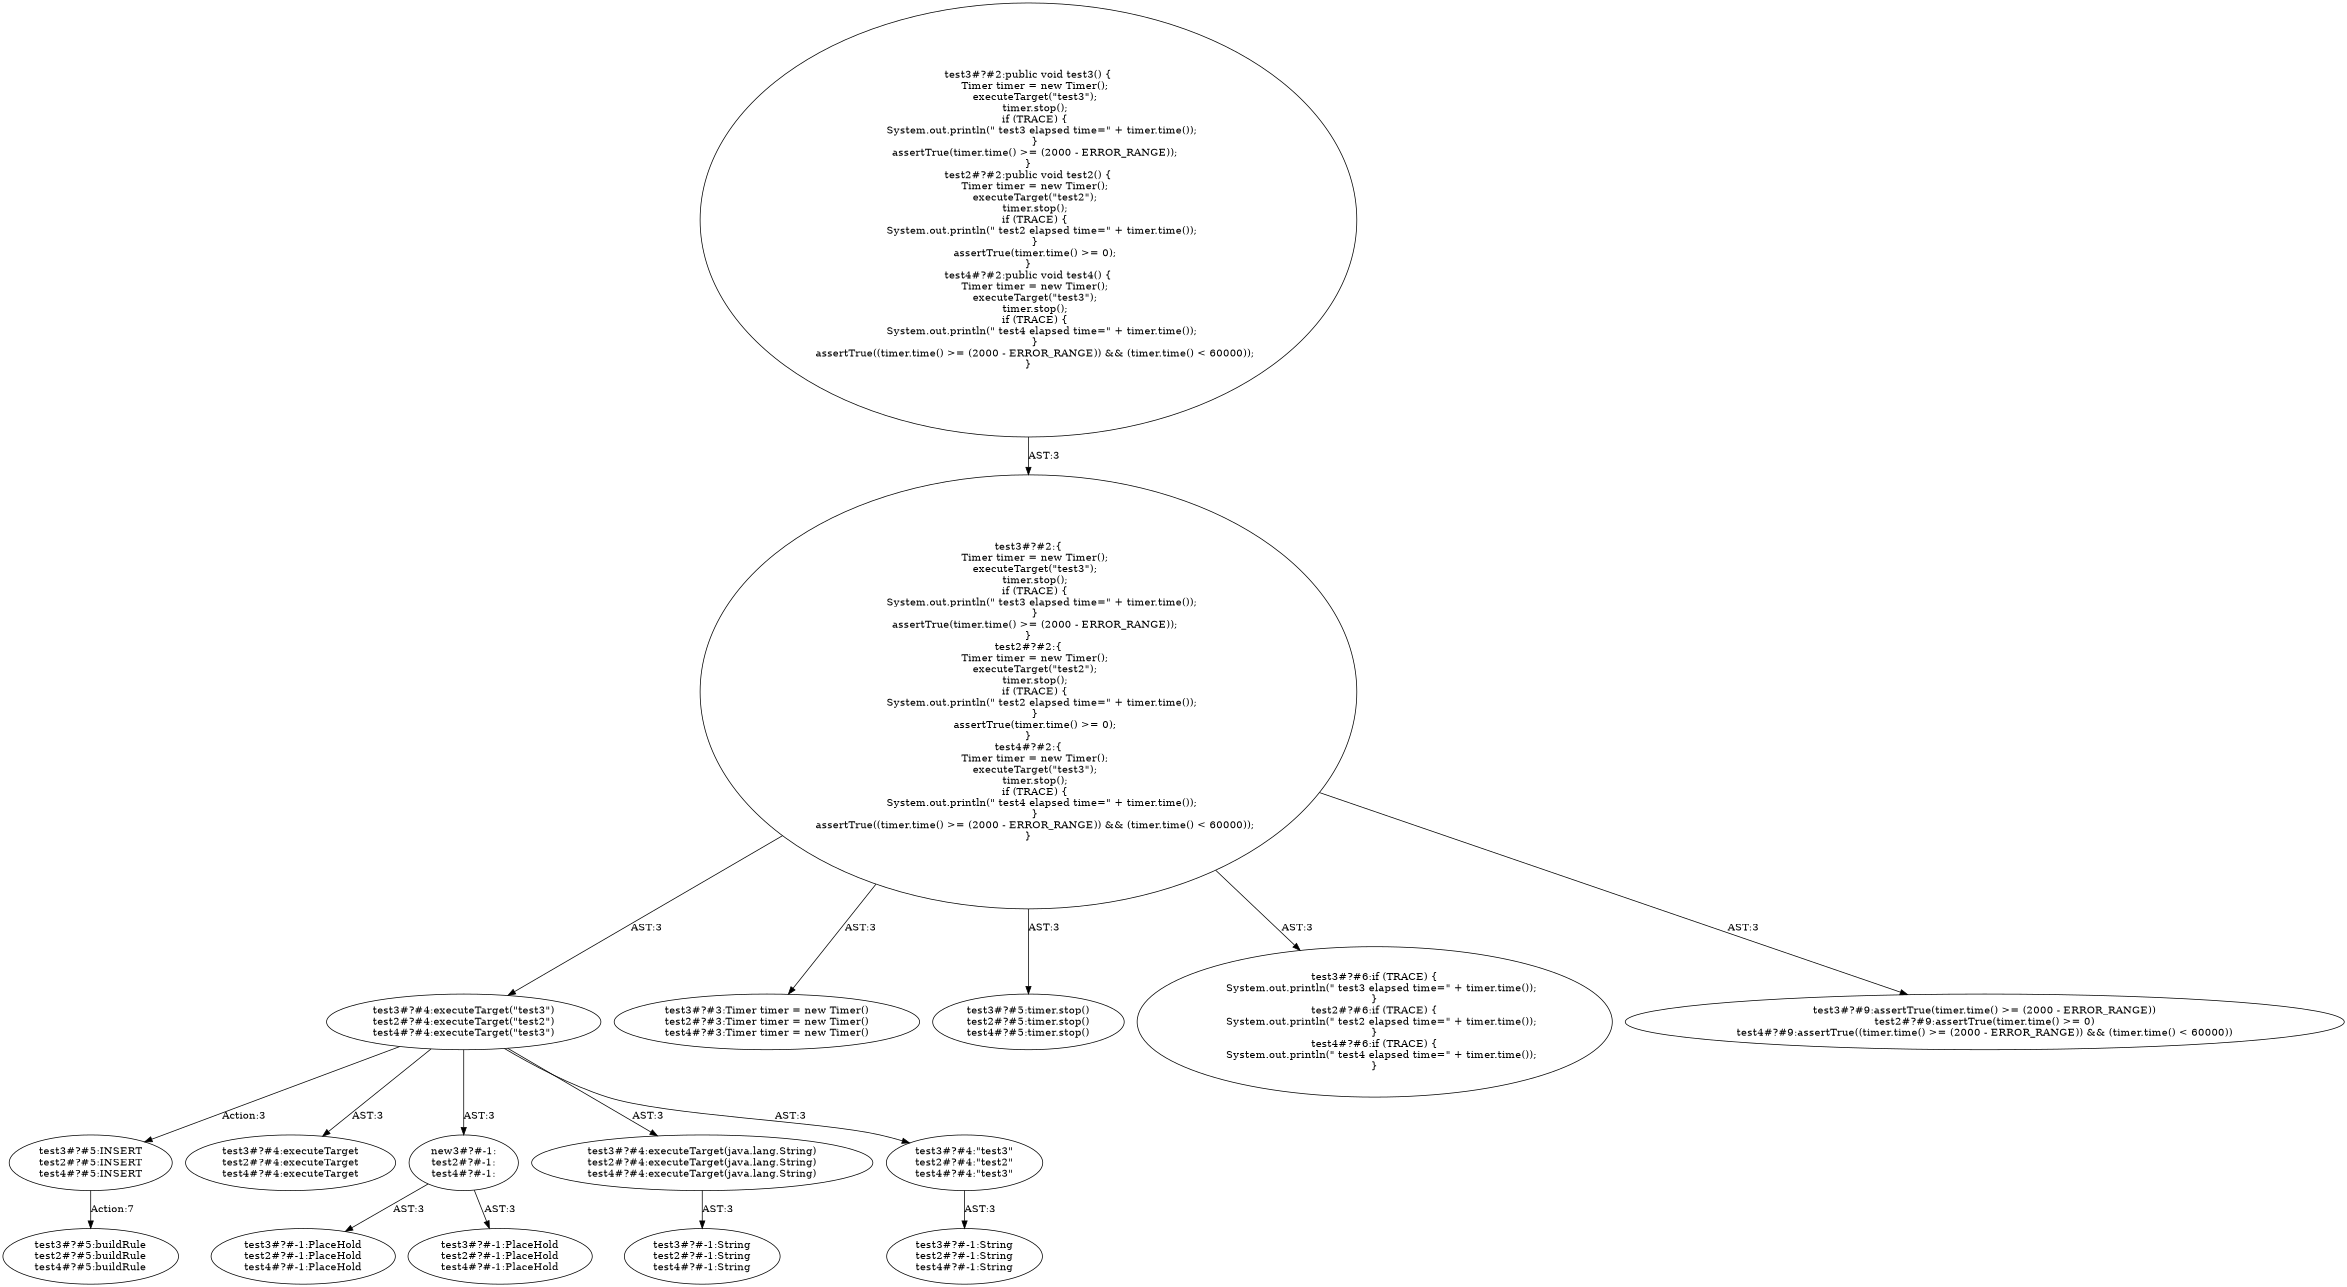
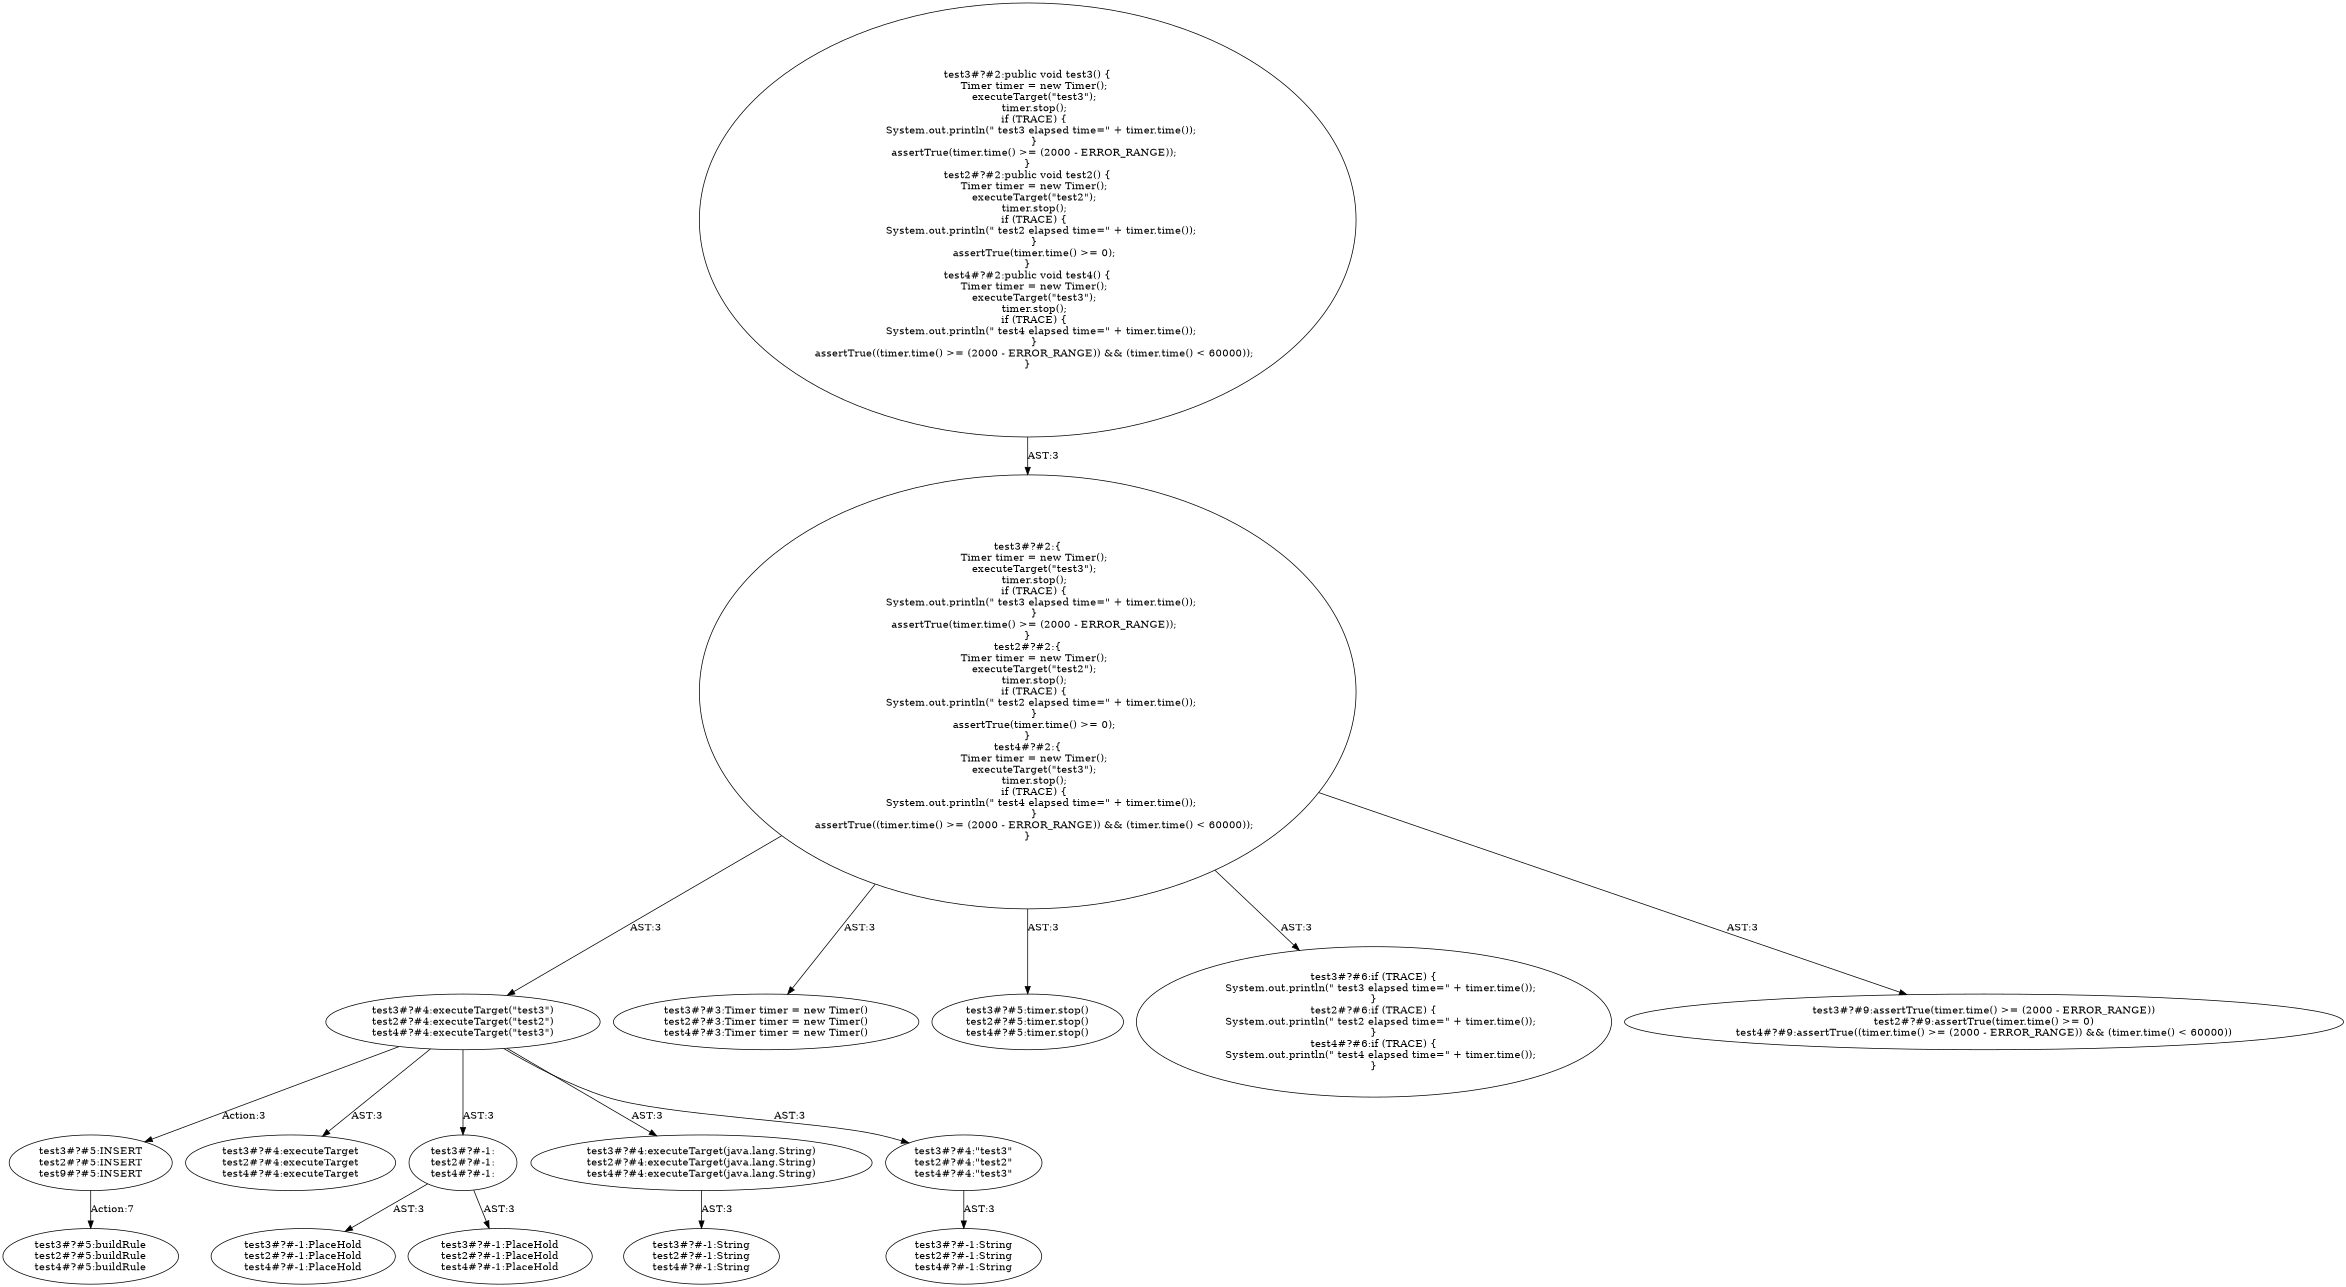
node "test3#?#5:INSERT test2#?#5:INSERT test4#?#5:INSERT": label "test3#?#5:INSERT test2#?#5:INSERT test4#?#5:INSERT" -> "test3#?#5:INSERT test2#?#5:INSERT test9#?#5:INSERT"
node "new3#?#-1: test2#?#-1: test4#?#-1:": label "new3#?#-1: test2#?#-1: test4#?#-1:" -> "test3#?#-1: test2#?#-1: test4#?#-1:"
